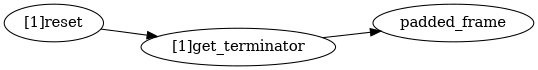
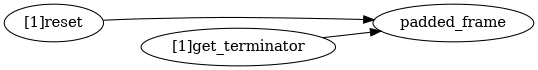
edge "[1]reset" -> "[1]get_terminator": now "[1]reset" -> "padded_frame"
